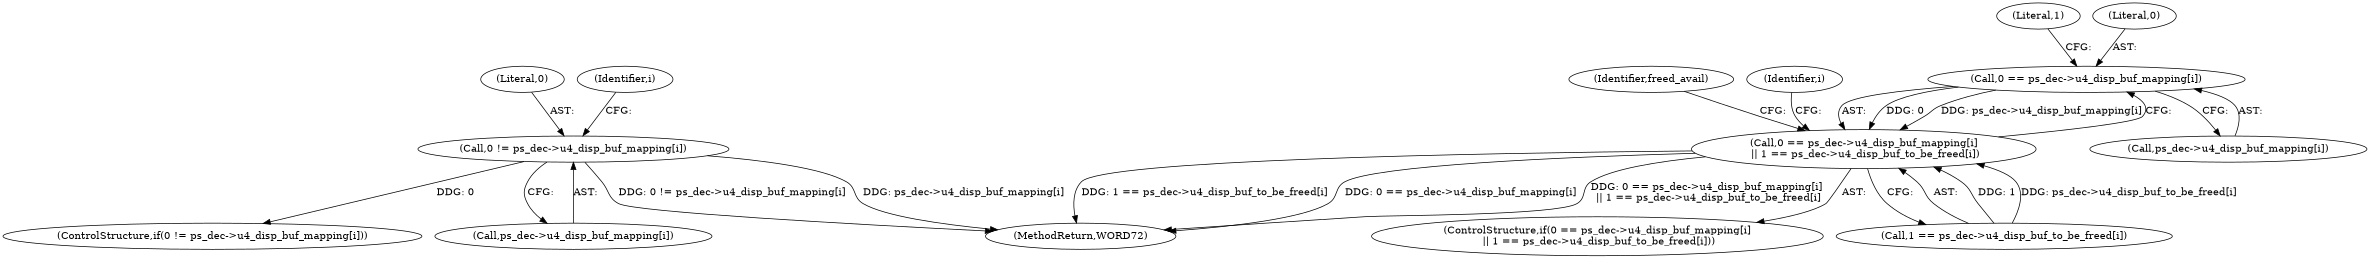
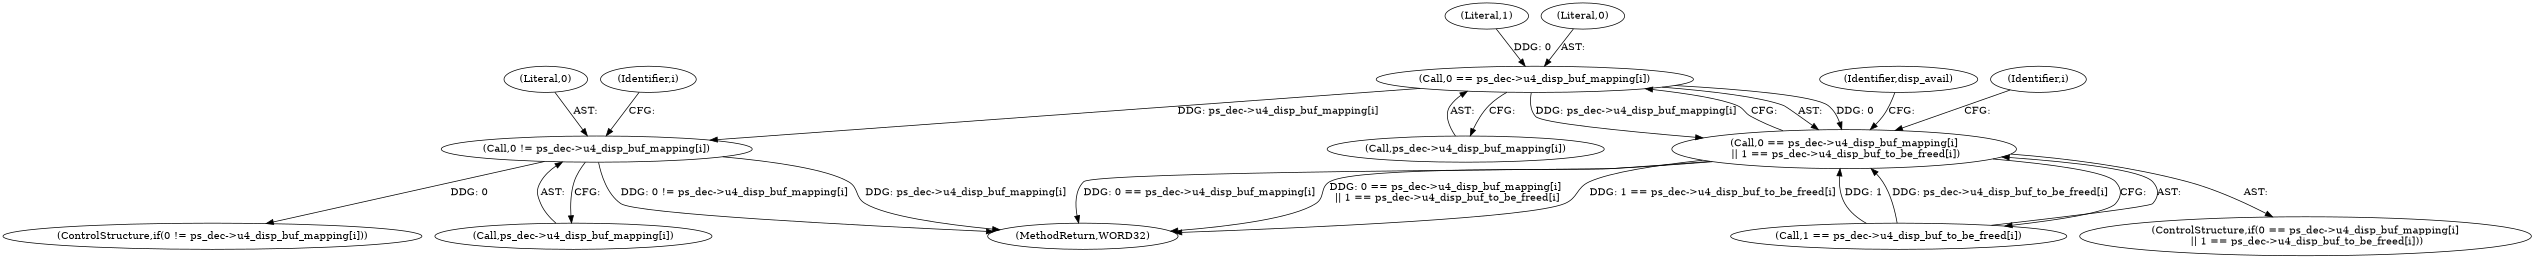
edge "(Literal,1)" -> "(Call,0 == ps_dec->u4_disp_buf_mapping[i])": label "CFG: " -> "DDG: 0"
node "(Identifier,freed_avail)": label "(Identifier,freed_avail)" -> "(Identifier,disp_avail)"
edge "(Call,0 == ps_dec->u4_disp_buf_mapping[i])" -> "(Call,0 != ps_dec->u4_disp_buf_mapping[i])": added, label "DDG: ps_dec->u4_disp_buf_mapping[i]"
node "(MethodReturn,WORD72)": label "(MethodReturn,WORD72)" -> "(MethodReturn,WORD32)"
